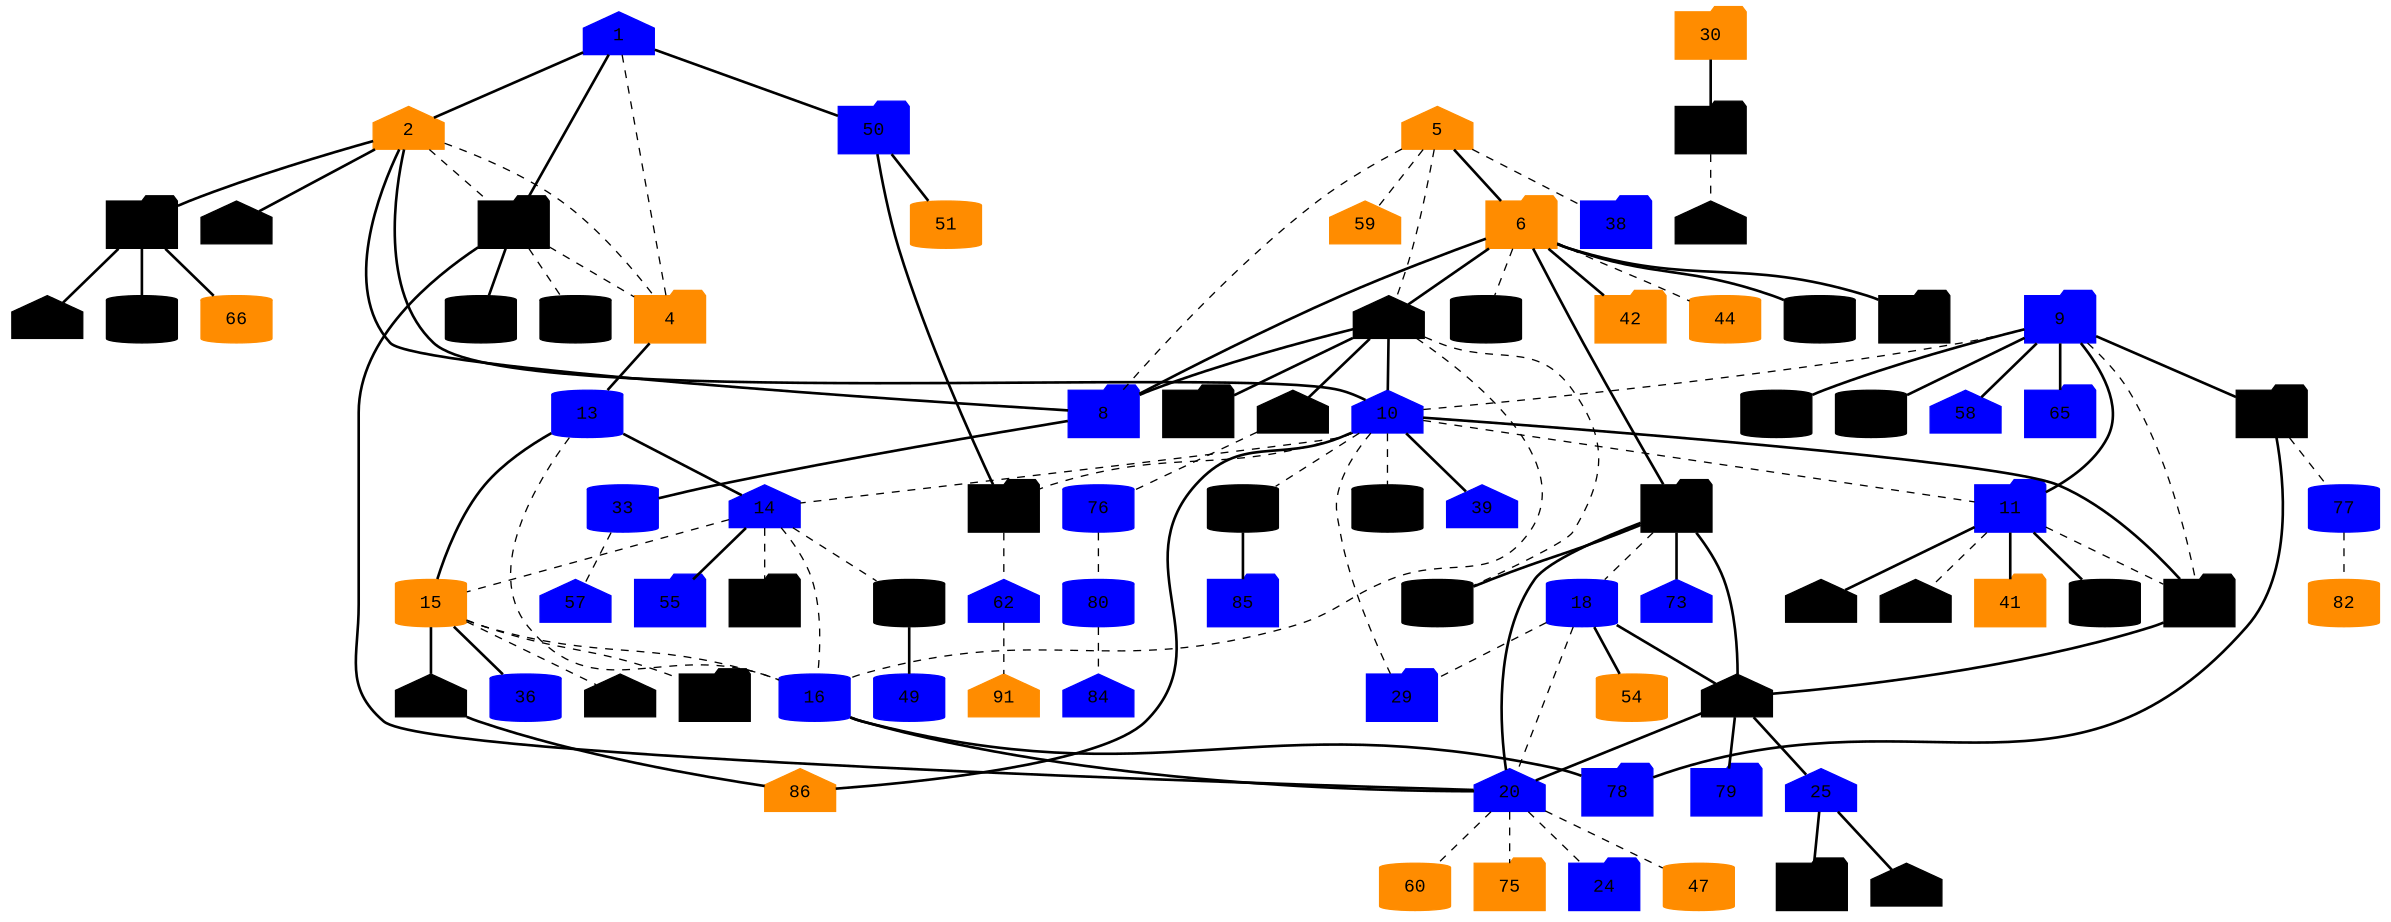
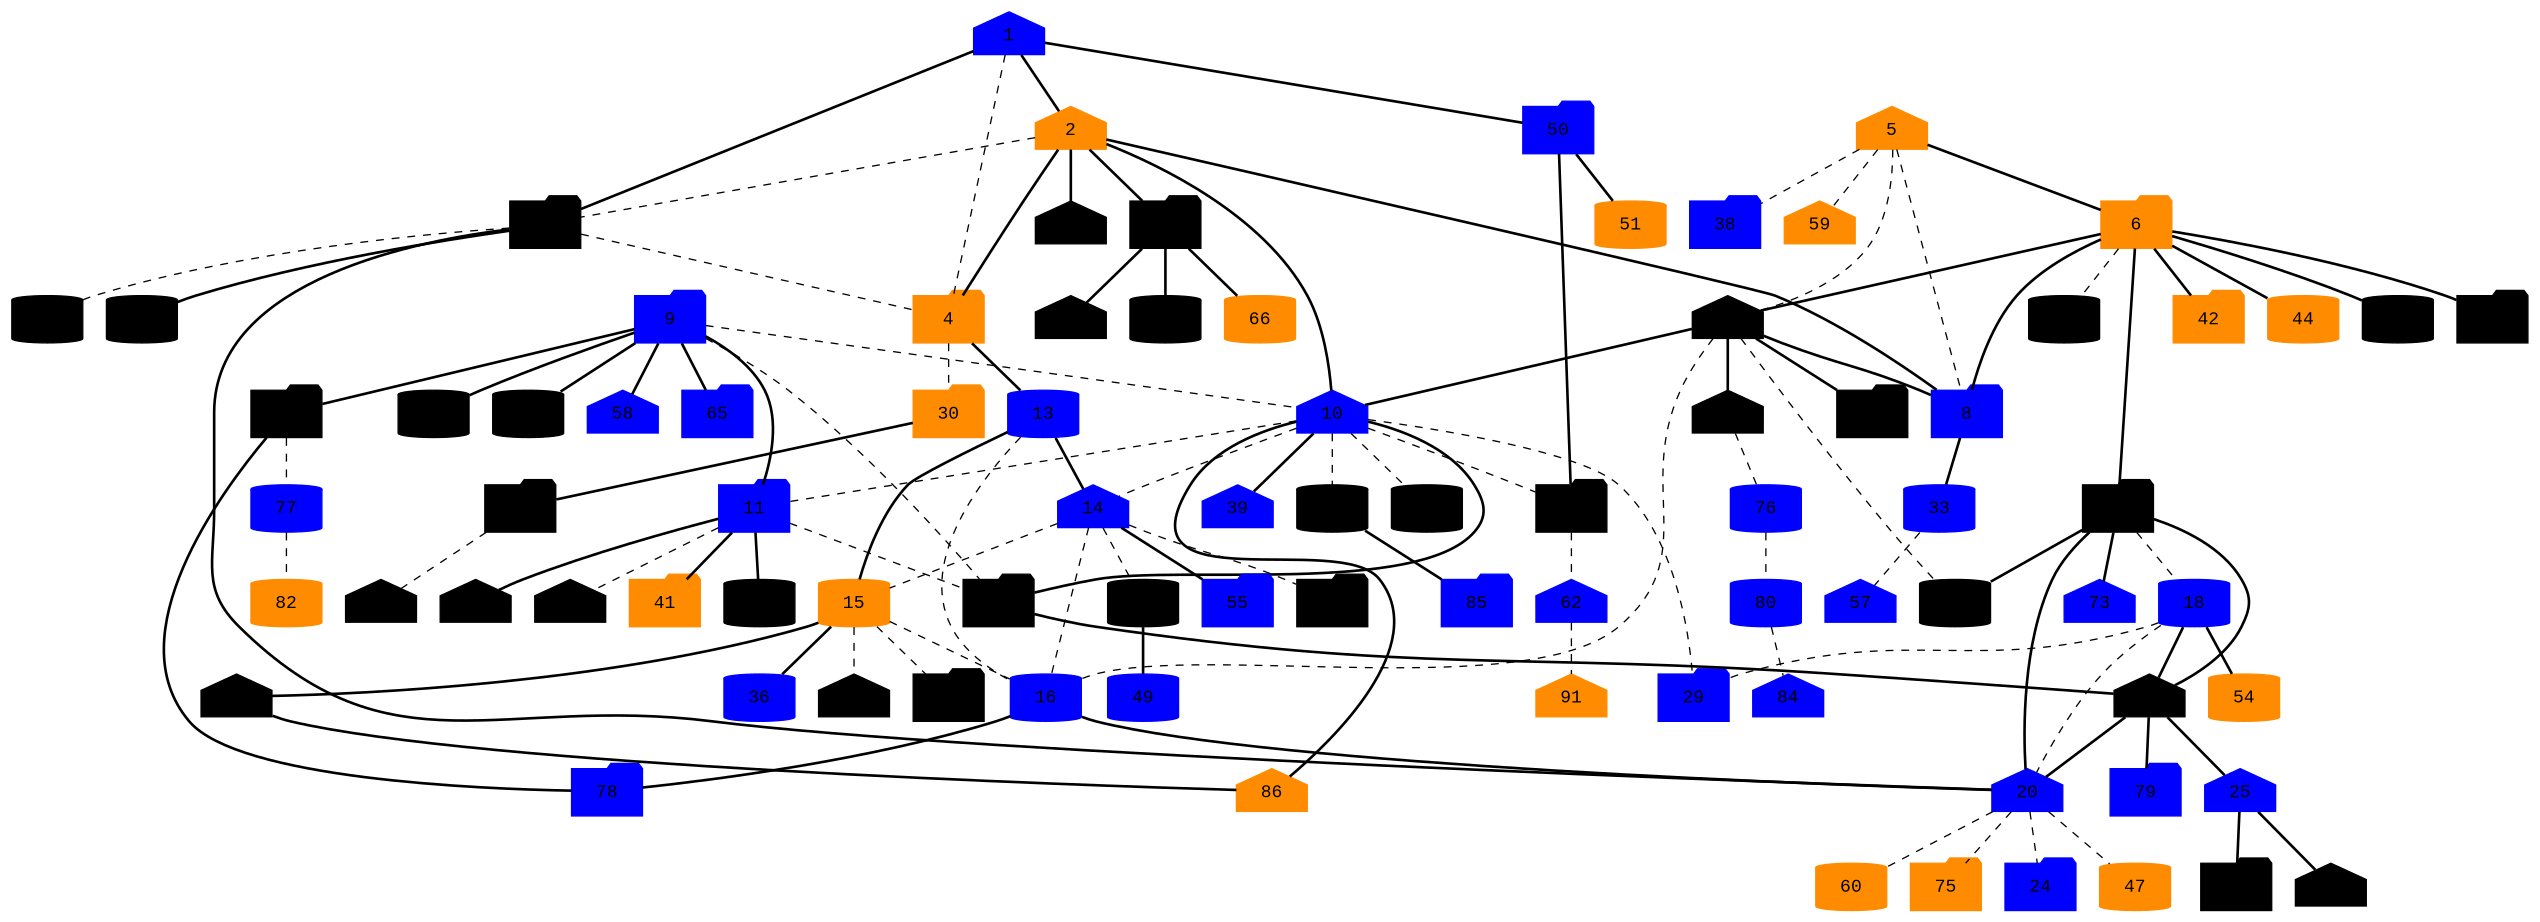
edge "2" -- "4": style dashed -> bold
edge "6" -- "44": style dashed -> bold
edge "4" -- "30": added
